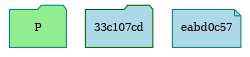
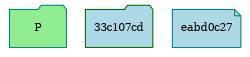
node "eabd0c57": label "eabd0c57" -> "eabd0c27"
